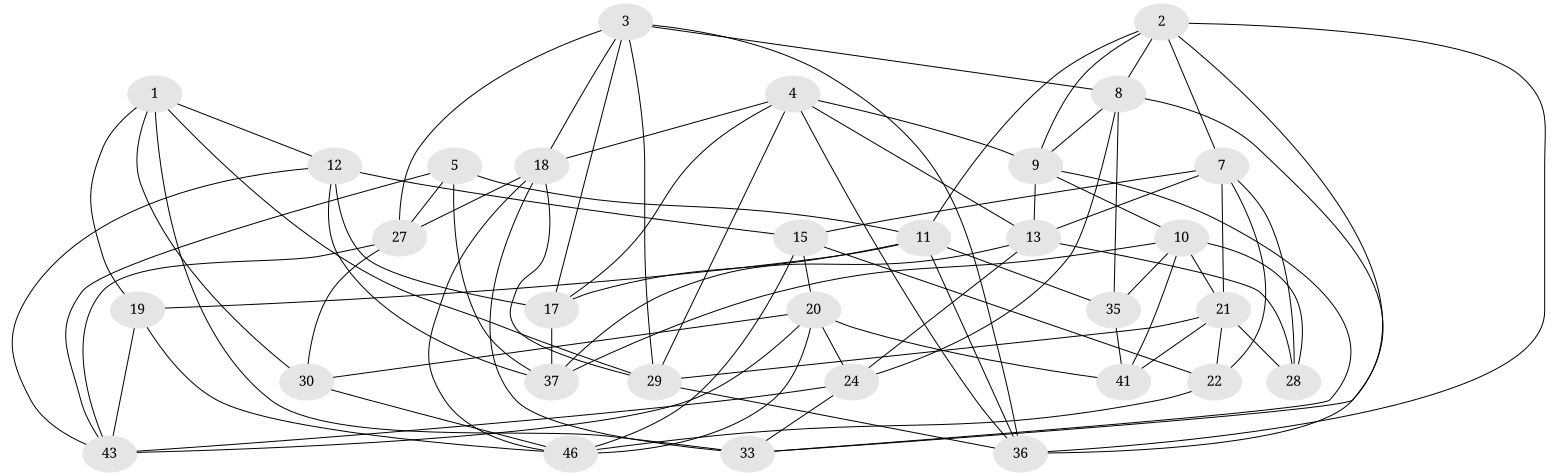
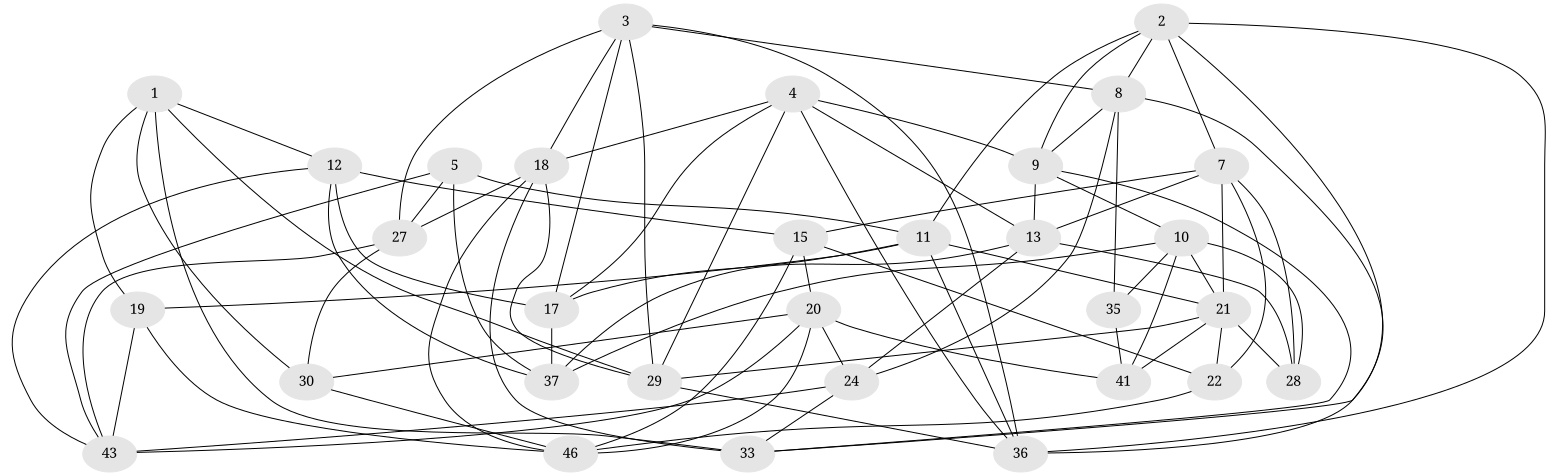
edge "11" -- "35": now "11" -- "21"
